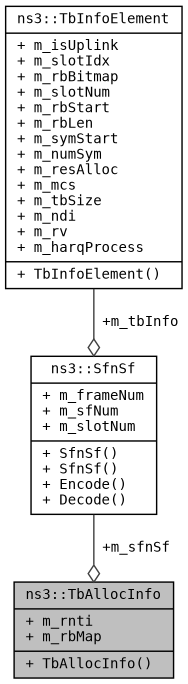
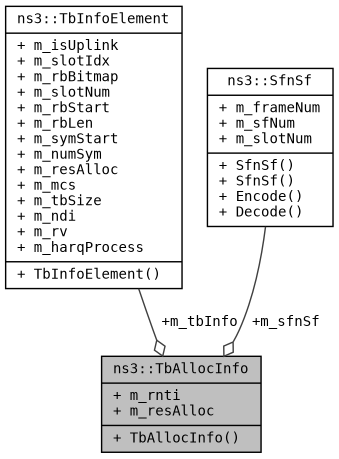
edge "ns3::TbInfoElement" -> "ns3::SfnSf": now "ns3::TbInfoElement" -> "ns3::TbAllocInfo"
node "ns3::TbAllocInfo": text "+ m_rbMap" -> "+ m_resAlloc"
